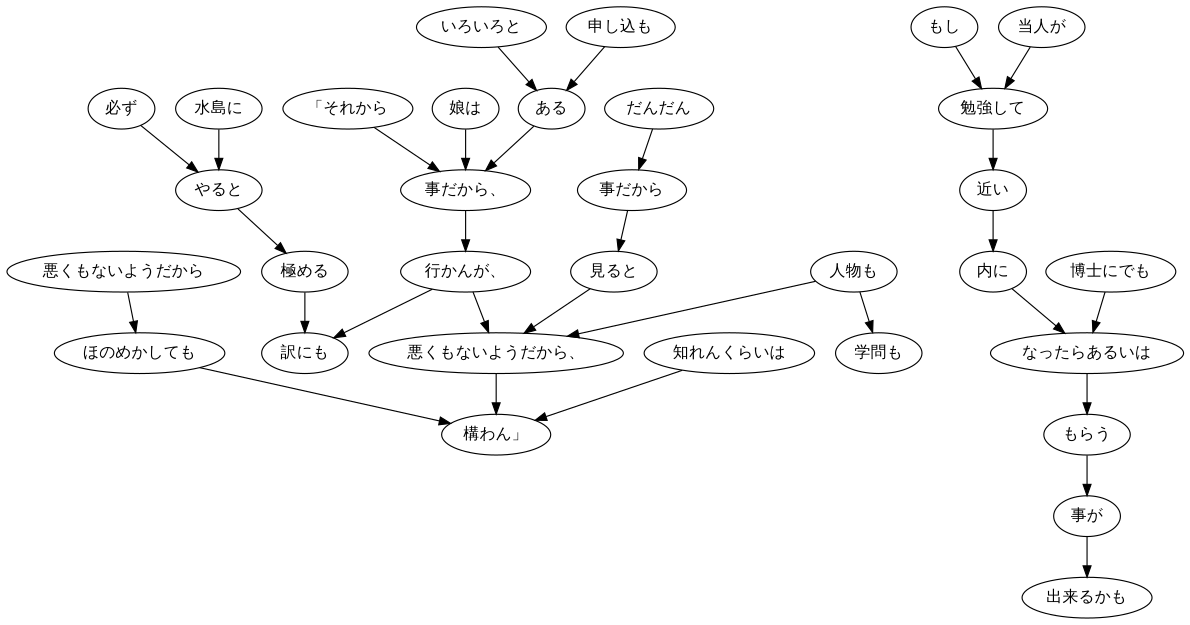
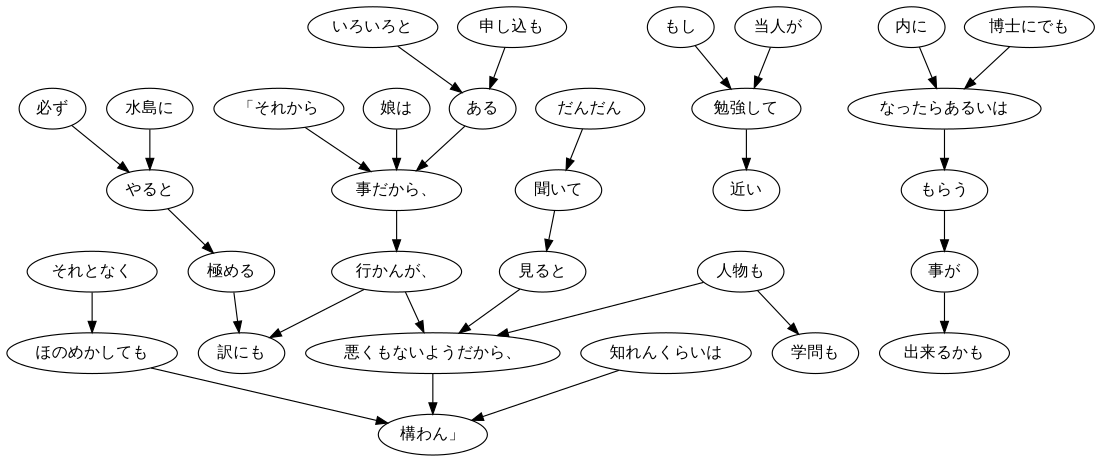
node "事だから": label "事だから" -> "聞いて"
edge "近い" -> "内に": removed
node "悪くもないようだから": label "悪くもないようだから" -> "それとなく"
